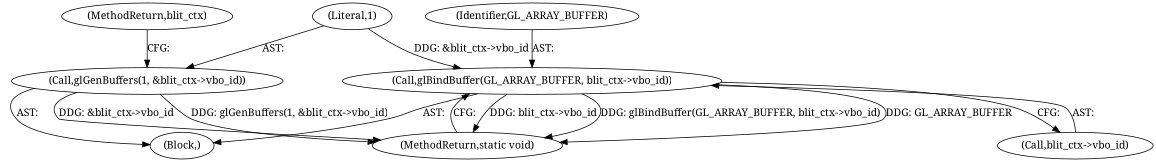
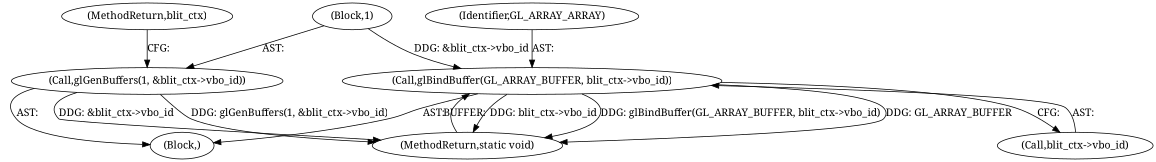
node "(Literal,1)": label "(Literal,1)" -> "(Block,1)"
node "(Identifier,GL_ARRAY_BUFFER)": label "(Identifier,GL_ARRAY_BUFFER)" -> "(Identifier,GL_ARRAY_ARRAY)"
edge "(MethodReturn,static void)" -> "(Call,glBindBuffer(GL_ARRAY_BUFFER, blit_ctx->vbo_id))": label "CFG: " -> "BUFFER: "
